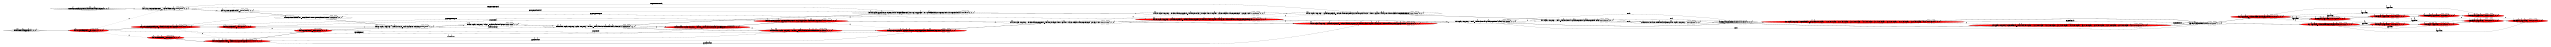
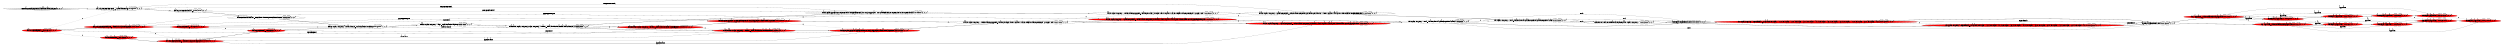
node "testParameterizableAggregator['1', '0', '0']": removed
